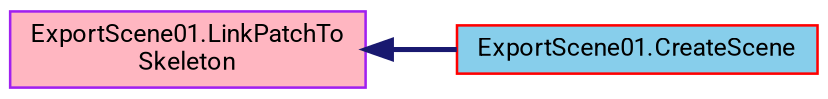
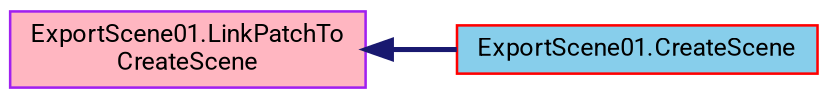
node "ExportScene01.LinkPatchTo Skeleton": label "ExportScene01.LinkPatchTo Skeleton" -> "ExportScene01.LinkPatchTo CreateScene"
